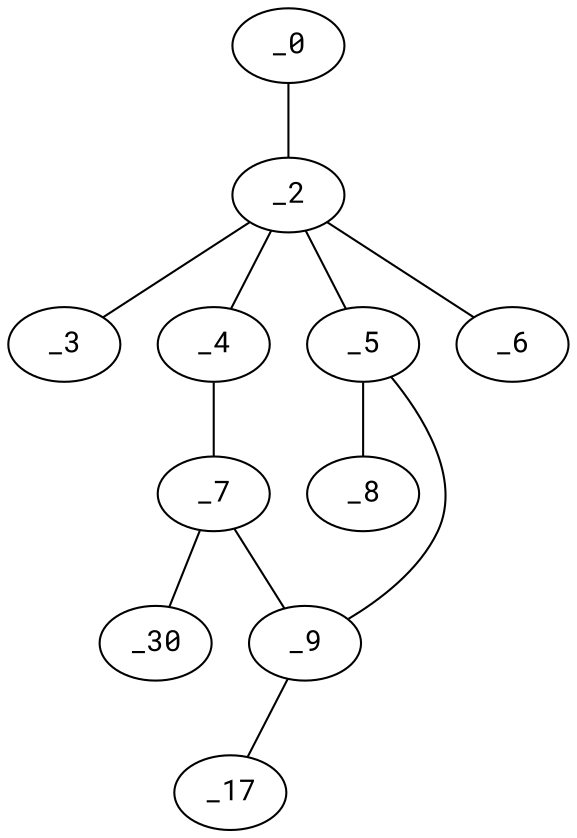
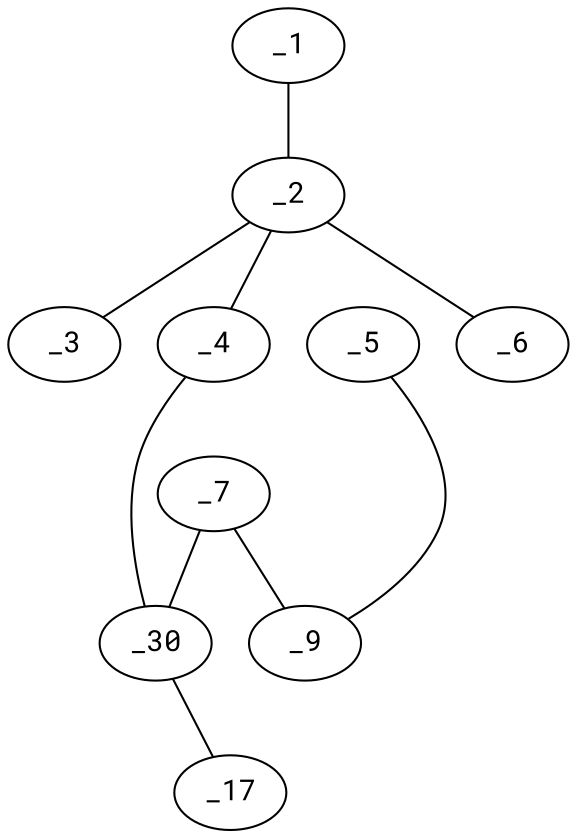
node "_0": label "_0" -> "_1"
edge "_2" -- "_5": removed
edge "_4" -- "_7": now "_4" -- "_30"
node "_8": removed
edge "_9" -- "_17": now "_30" -- "_17"
